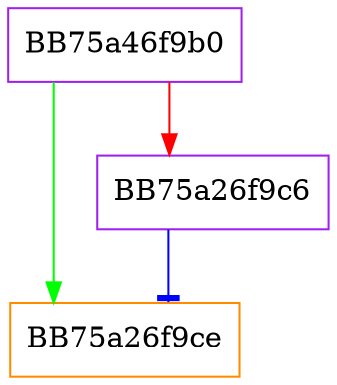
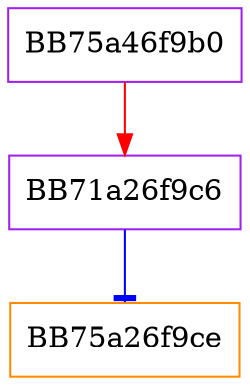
edge "BB75a46f9b0" -> "BB75a26f9ce": removed
node "BB75a26f9c6": label "BB75a26f9c6" -> "BB71a26f9c6"
